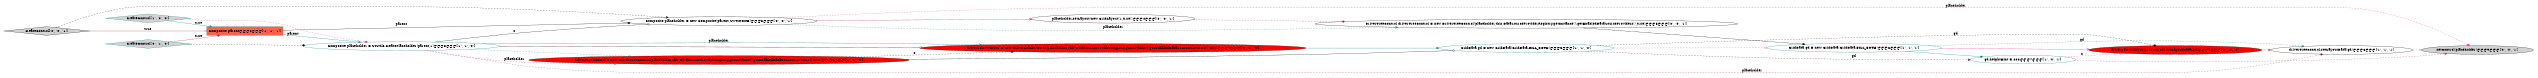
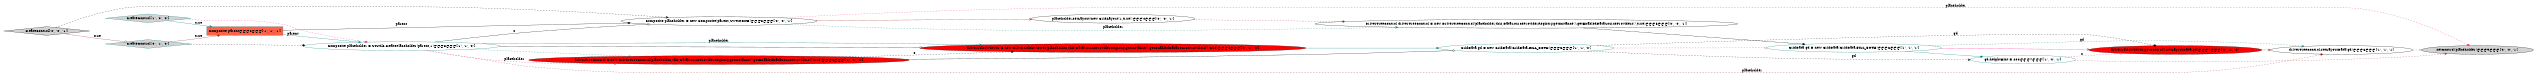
edge "createControl['0', '0', '1']" -> "Composite parent@@@2@@@['1', '1', '1']": now "createControl['0', '0', '1']" -> "createControl['0', '1', '0']"
